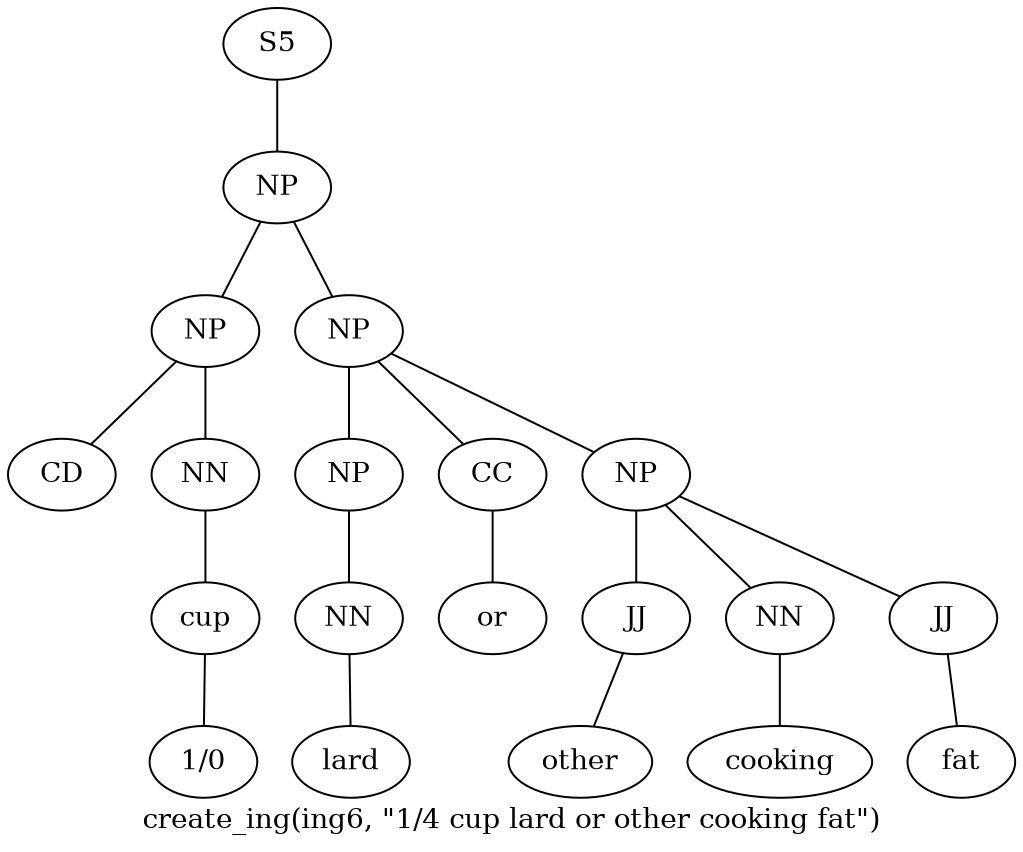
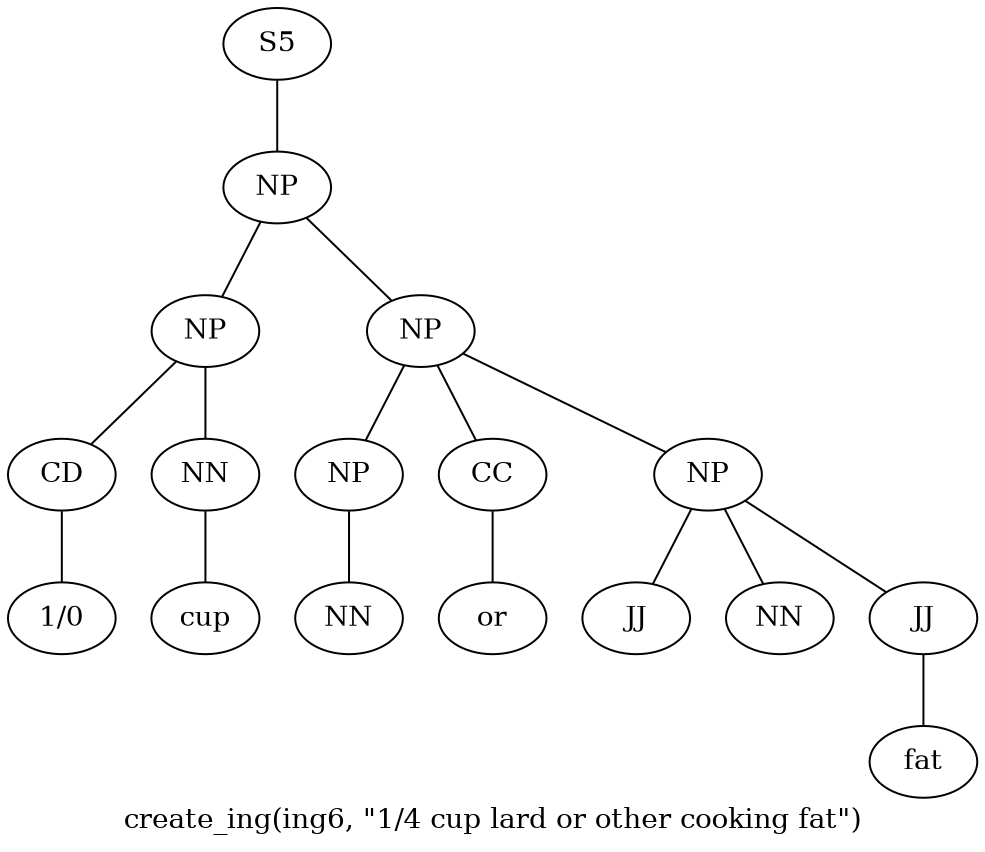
edge "cup" -- "1/0": now "CD" -- "1/0"
node "lard": removed
node "other": removed
node "cooking": removed
